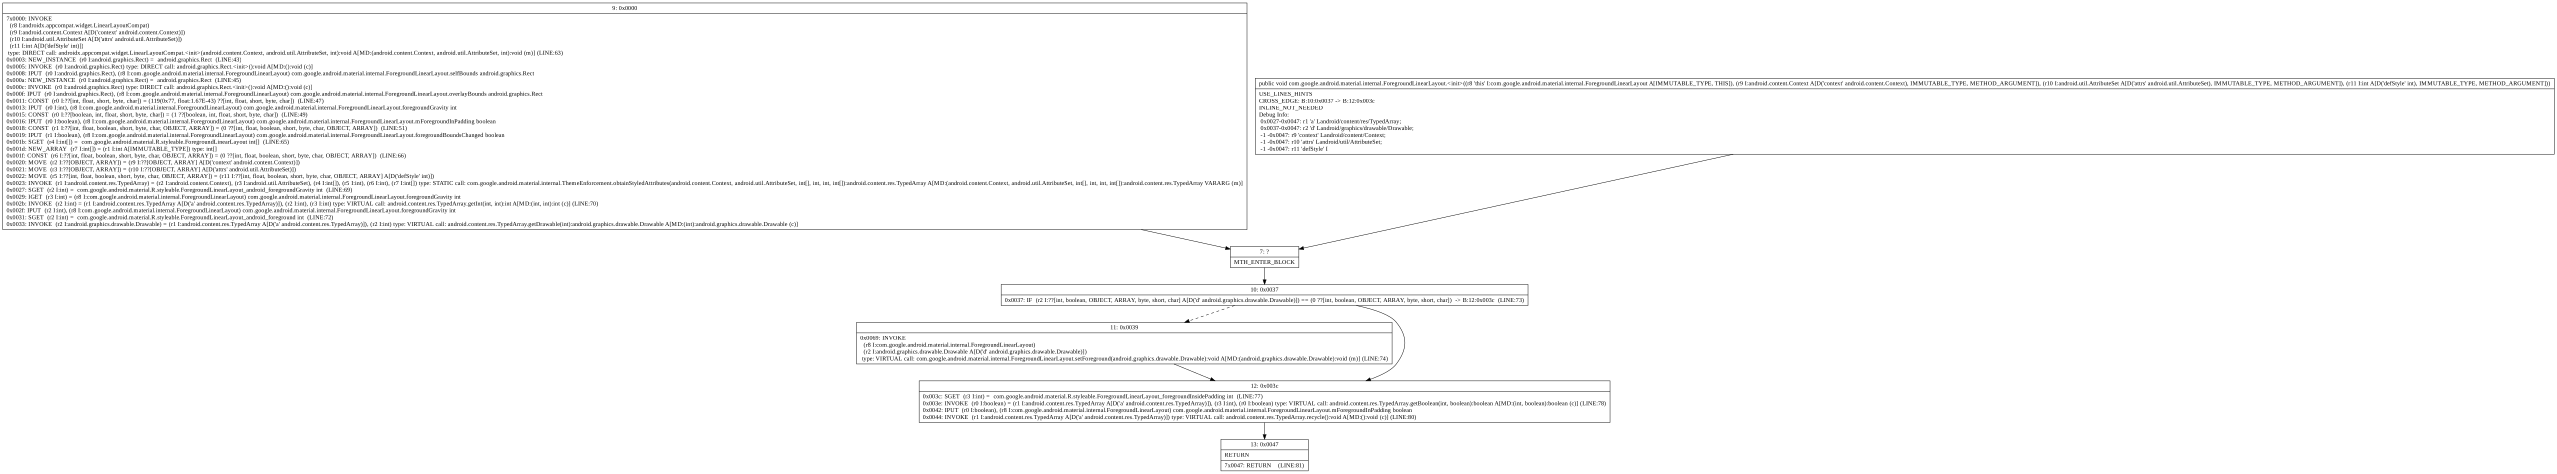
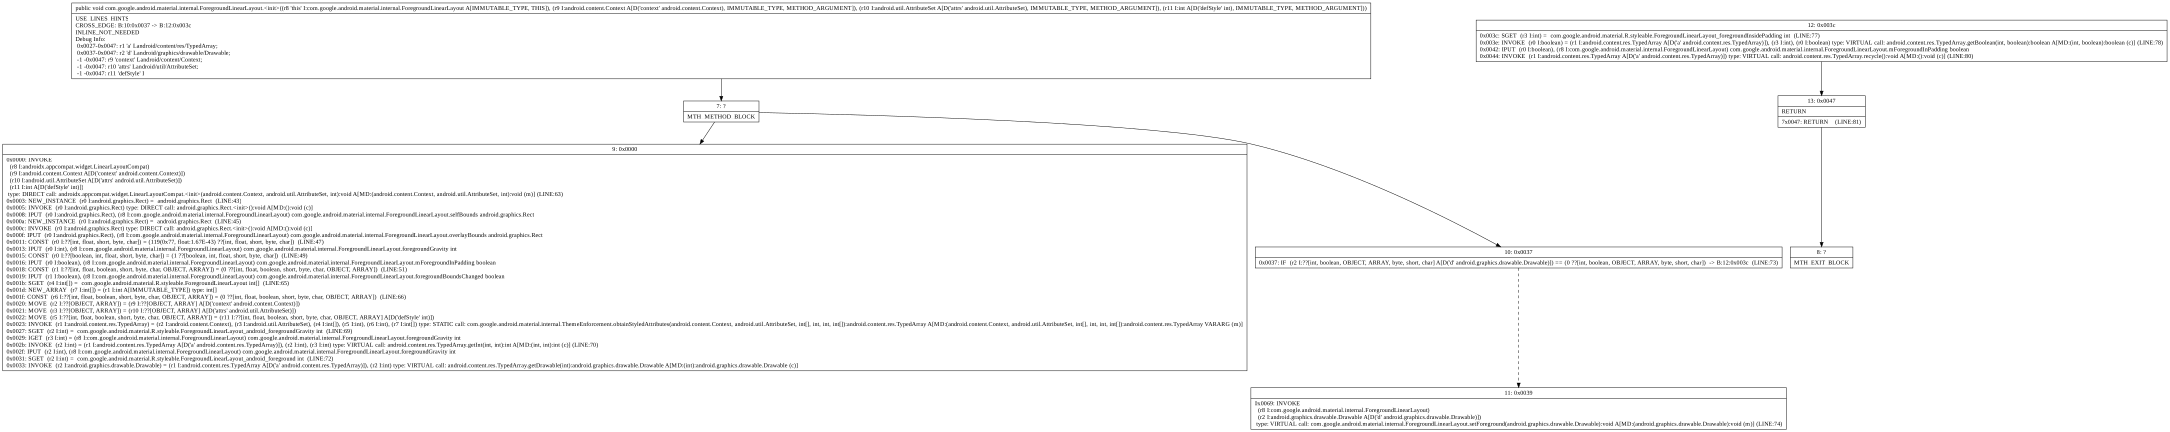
node "9: 0x0000": text "7x0000: INVOKE" -> "0x0000: INVOKE"
edge "9: 0x0000" -> "7: ?": reversed
node "8: ?": added
node "7: ?": text "MTH_ENTER_BLOCK" -> "MTH_METHOD_BLOCK"
edge "10: 0x0037" -> "12: 0x003c": removed
edge "11: 0x0039" -> "12: 0x003c": removed
